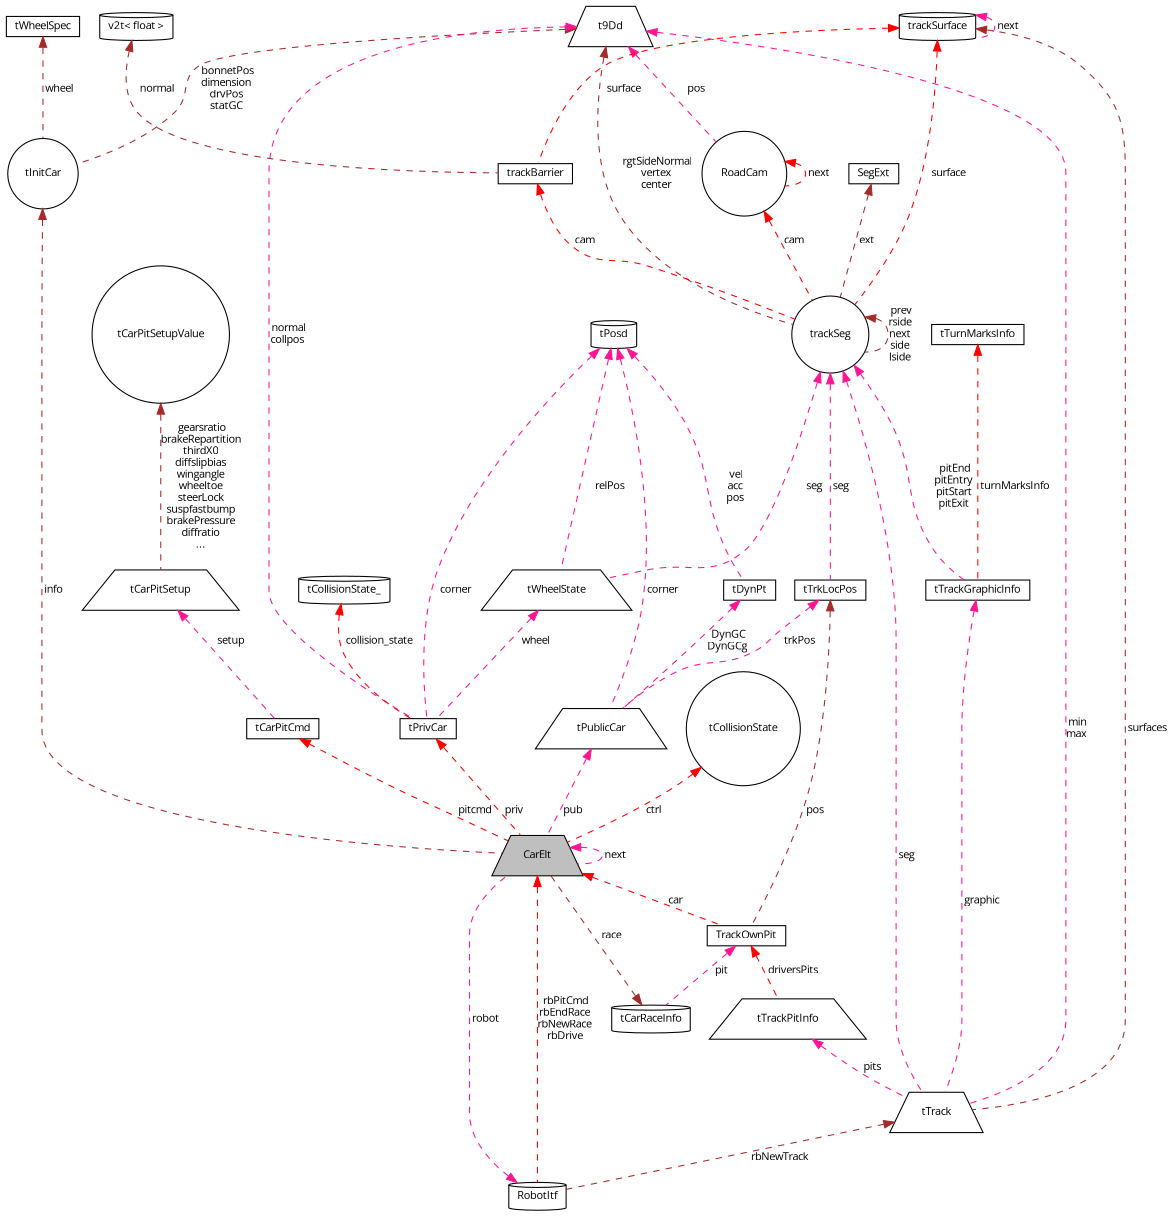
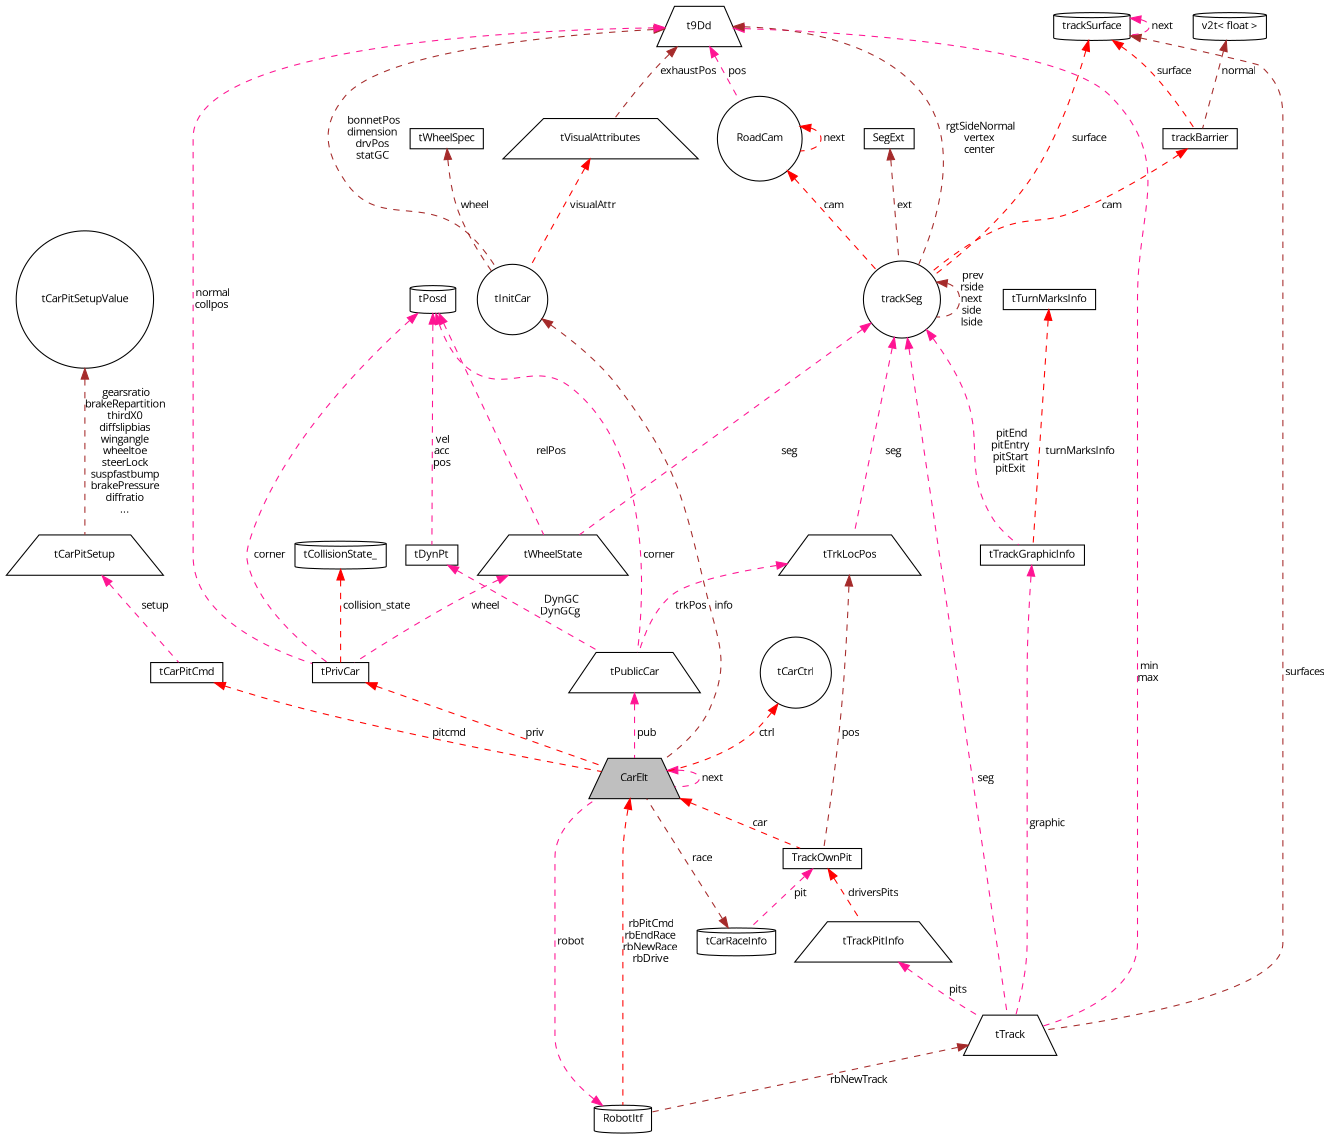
node "tVisualAttributes": added
node "tTrkLocPos": shape box -> trapezium
node "tCollisionState": label "tCollisionState" -> "tCarCtrl"
